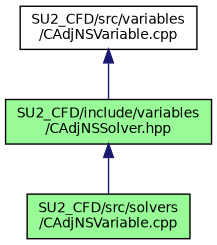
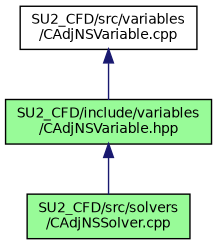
node "SU2_CFD/include/variables /CAdjNSSolver.hpp": label "SU2_CFD/include/variables /CAdjNSSolver.hpp" -> "SU2_CFD/include/variables /CAdjNSVariable.hpp"
node "SU2_CFD/src/solvers /CAdjNSVariable.cpp": label "SU2_CFD/src/solvers /CAdjNSVariable.cpp" -> "SU2_CFD/src/solvers /CAdjNSSolver.cpp"
